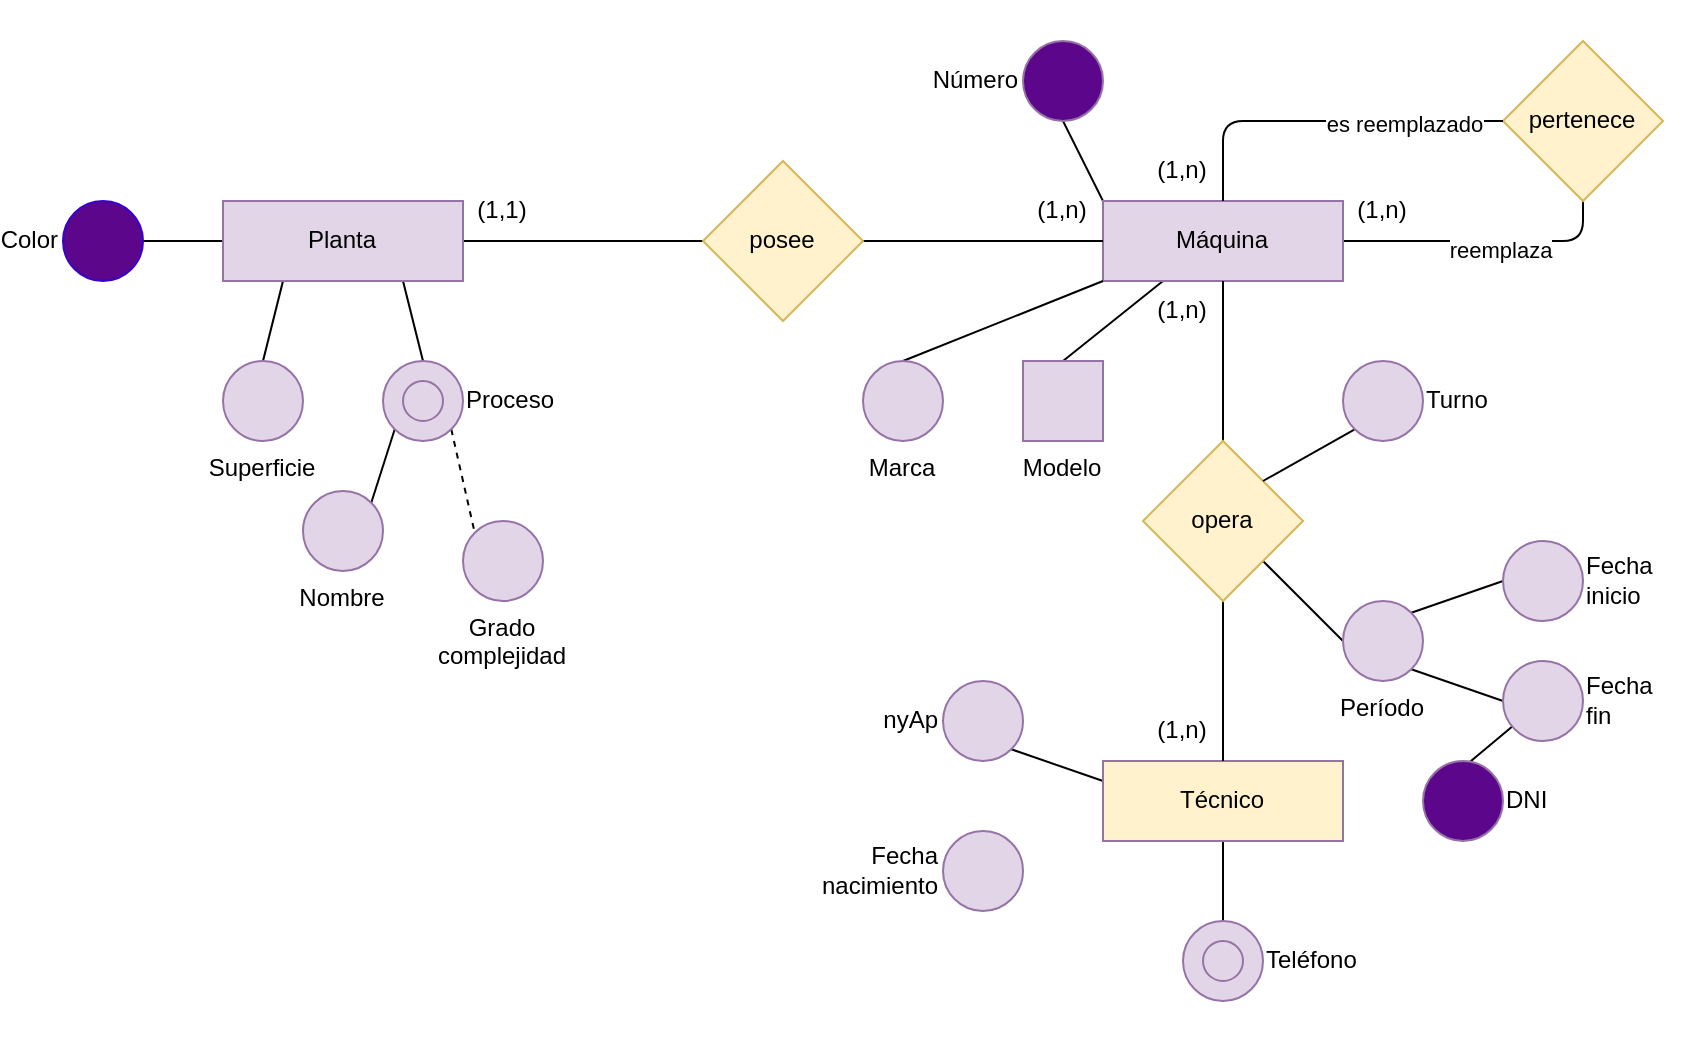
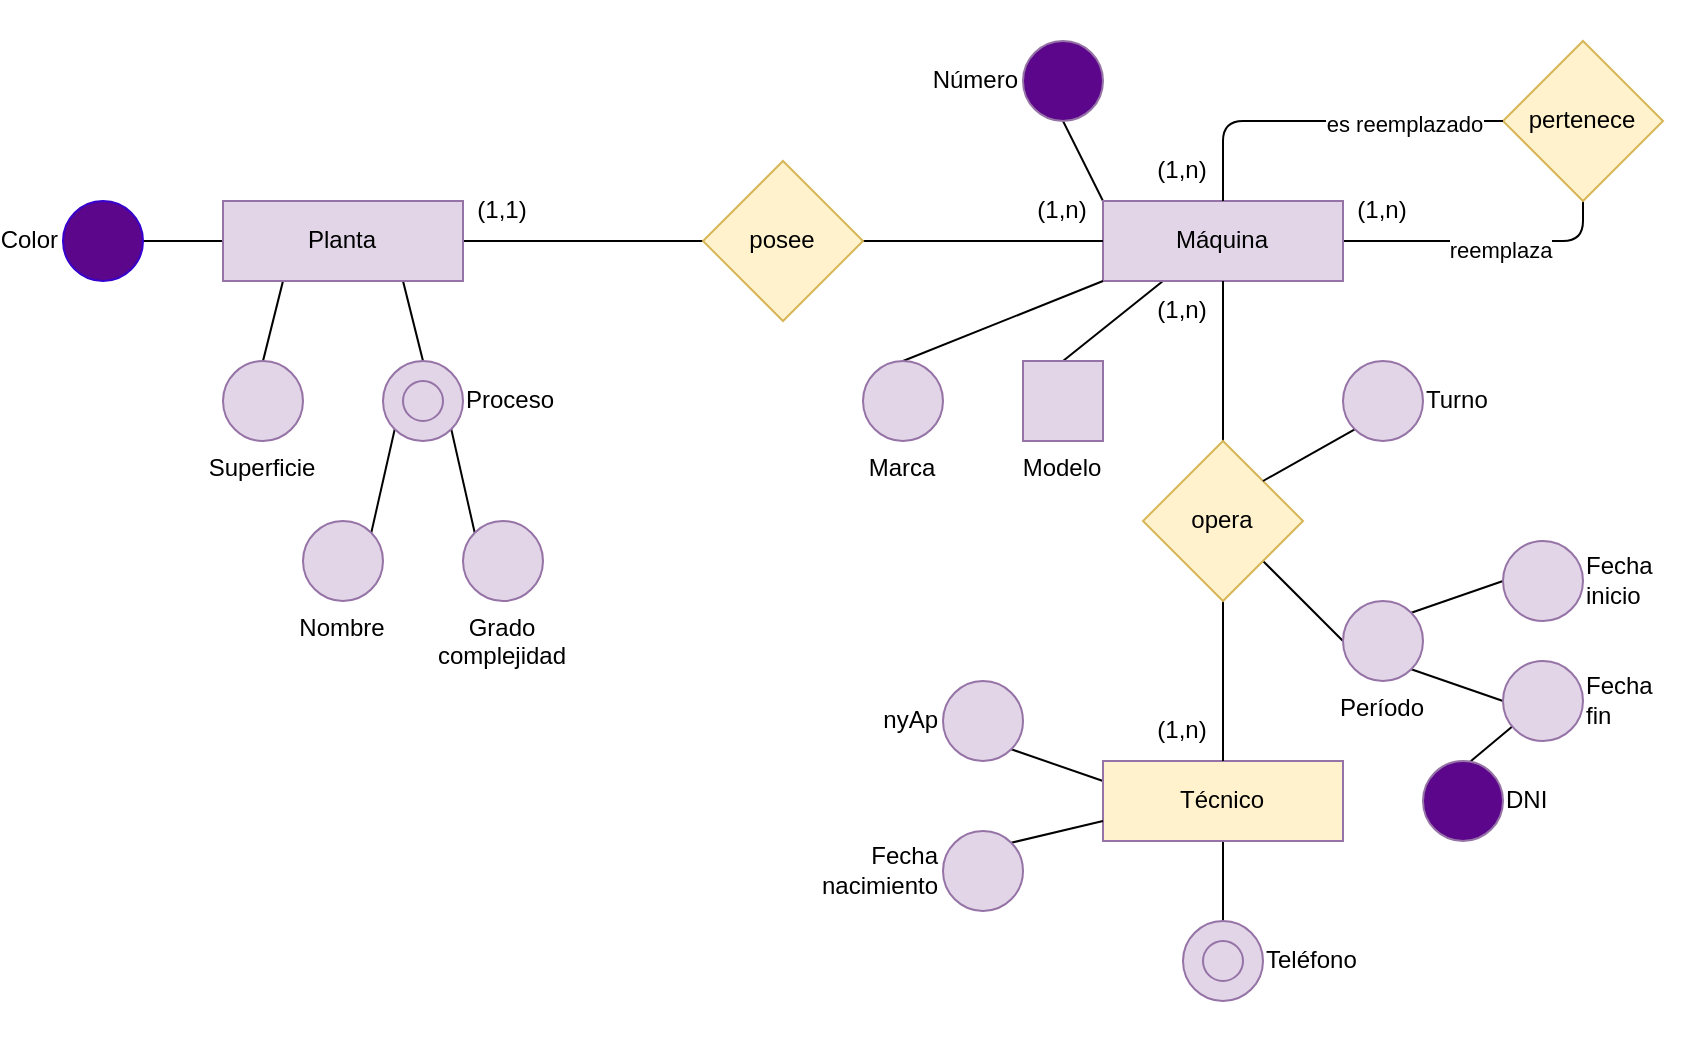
edge "Proceso" -- "Grado complejidad": style dashed -> solid
node "Nombre": moved (343, 531) -> (343, 561)
edge "Técnico" -- "Fecha nacimiento": added
